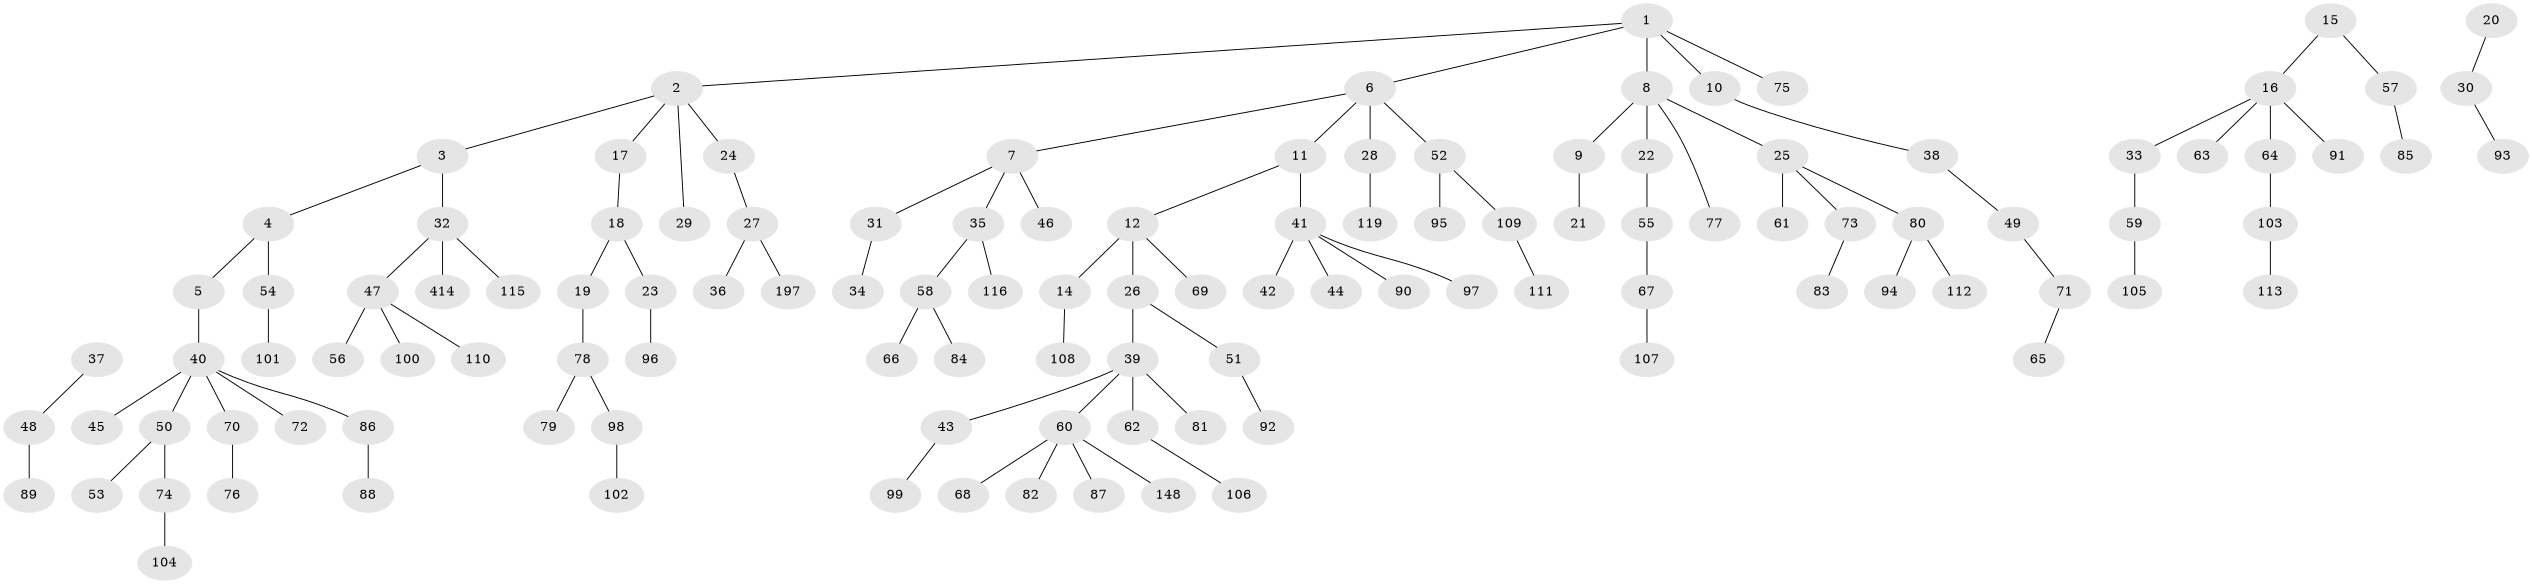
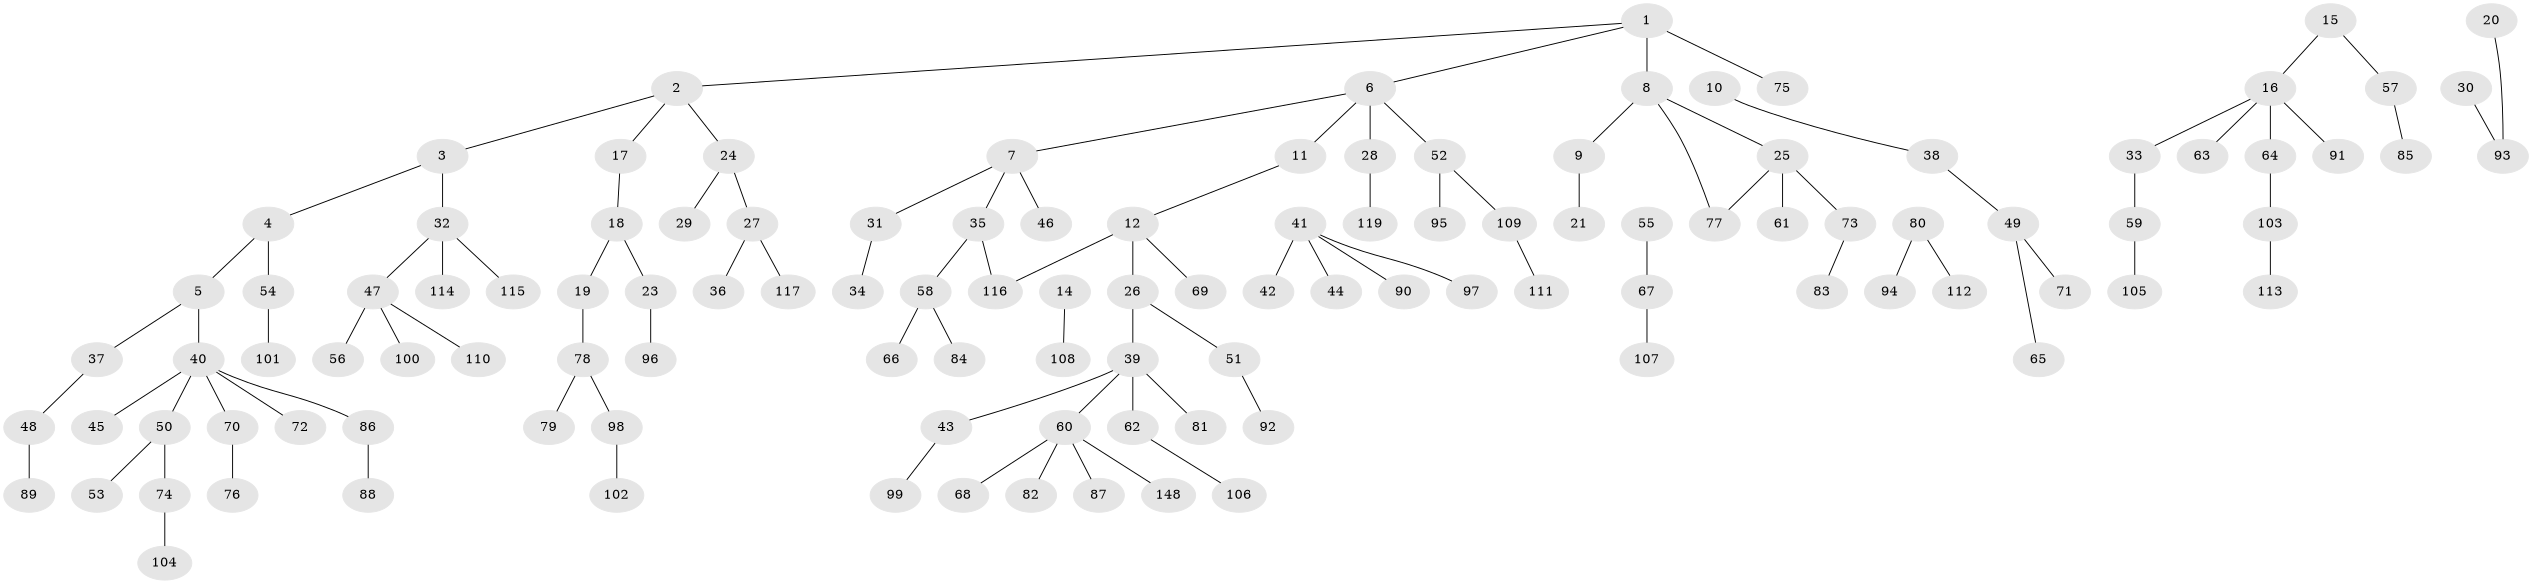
edge "20" -- "30": now "20" -- "93"
edge "1" -- "10": removed
edge "2" -- "29": now "24" -- "29"
node "22": removed
edge "11" -- "41": removed
edge "25" -- "80": now "25" -- "77"
edge "12" -- "14": now "12" -- "116"
node "414": label "414" -> "114"
node "197": label "197" -> "117"
edge "5" -- "37": added
edge "71" -- "65": now "49" -- "65"
